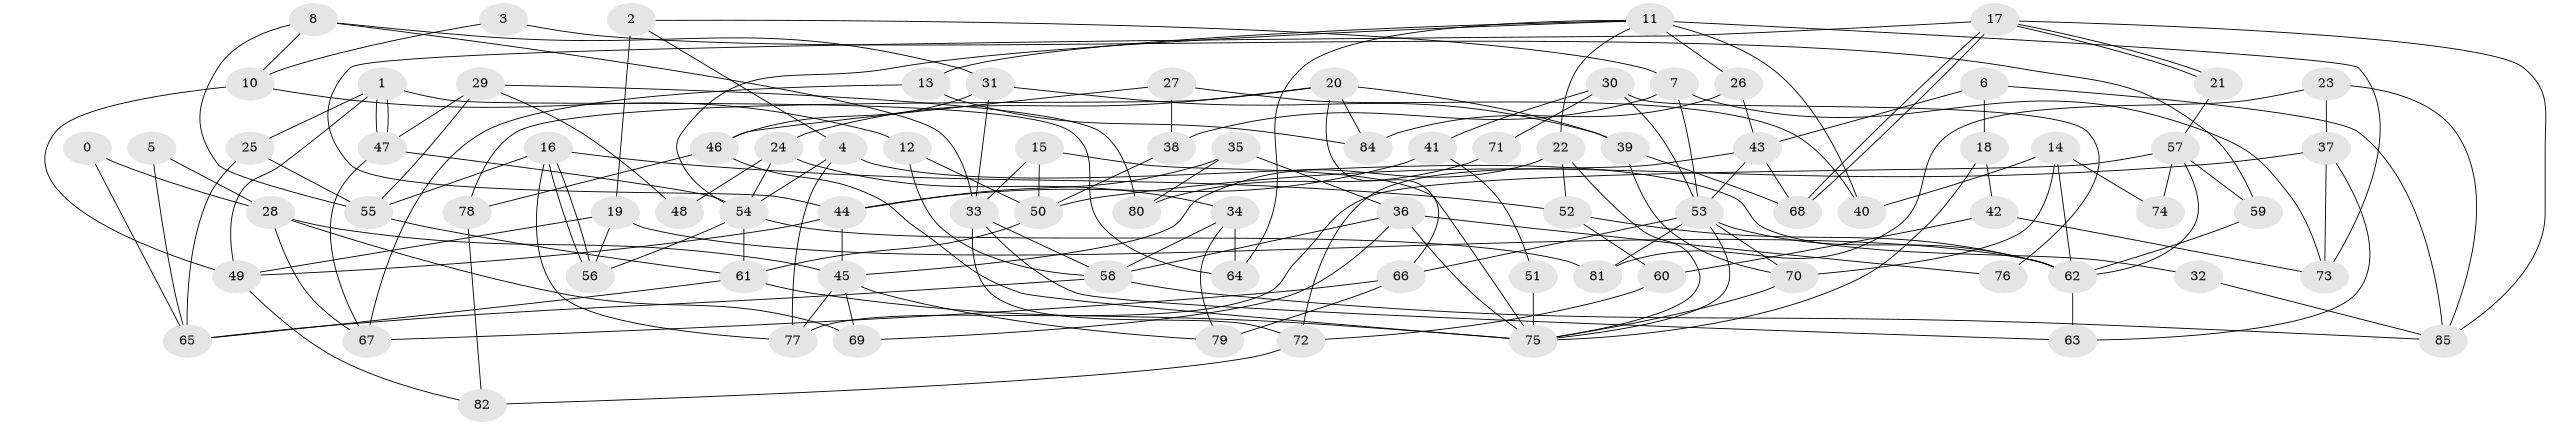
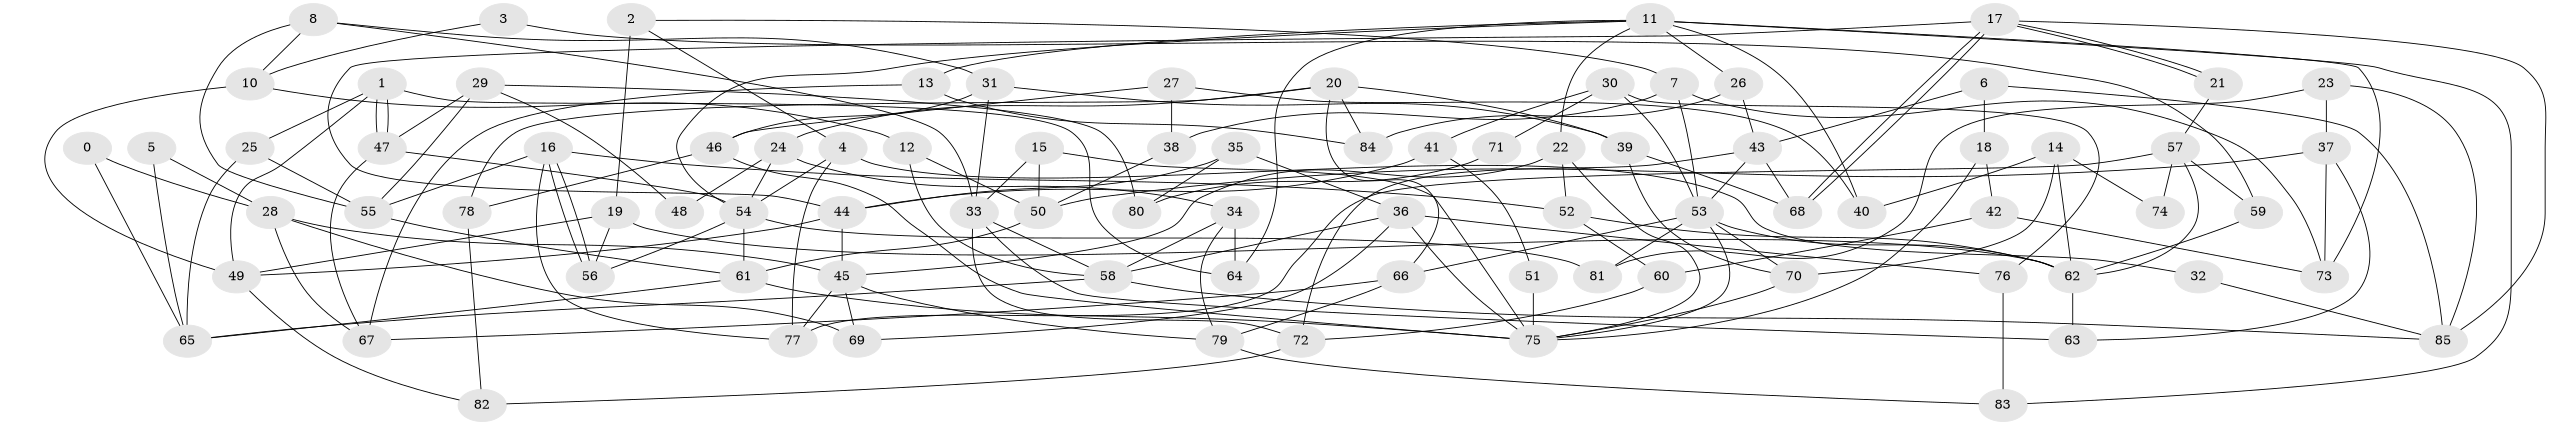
node "83": added
